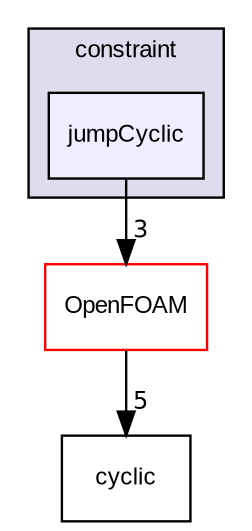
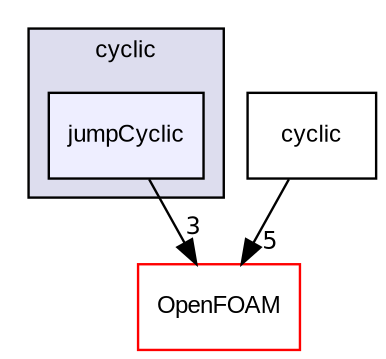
cluster "constraint": label "constraint" -> "cyclic"
edge "OpenFOAM" -> "cyclic": reversed
